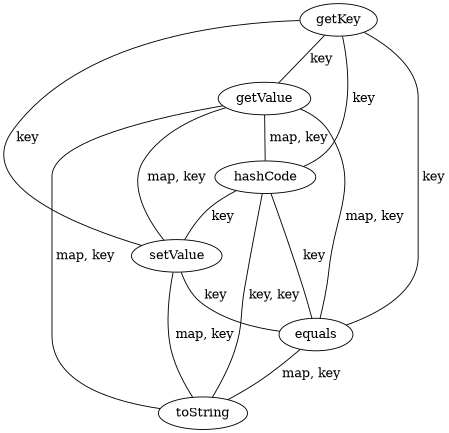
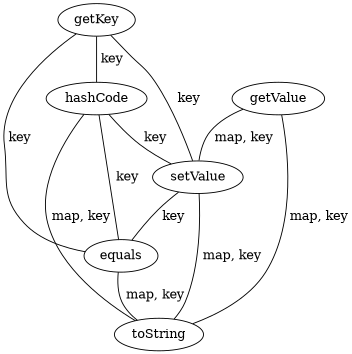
edge "getKey" -- "getValue": removed, label "key"
edge "getValue" -- "hashCode": removed, label "map, key"
edge "getValue" -- "equals": removed, label "map, key"
edge "hashCode" -- "toString": label " key, key" -> " map, key"
